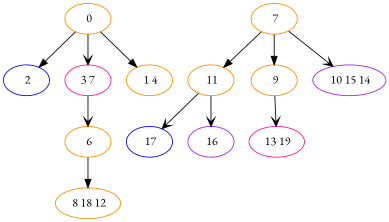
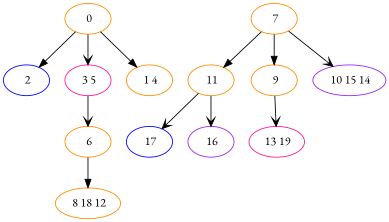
node "3 7": label "3 7" -> "3 5"
